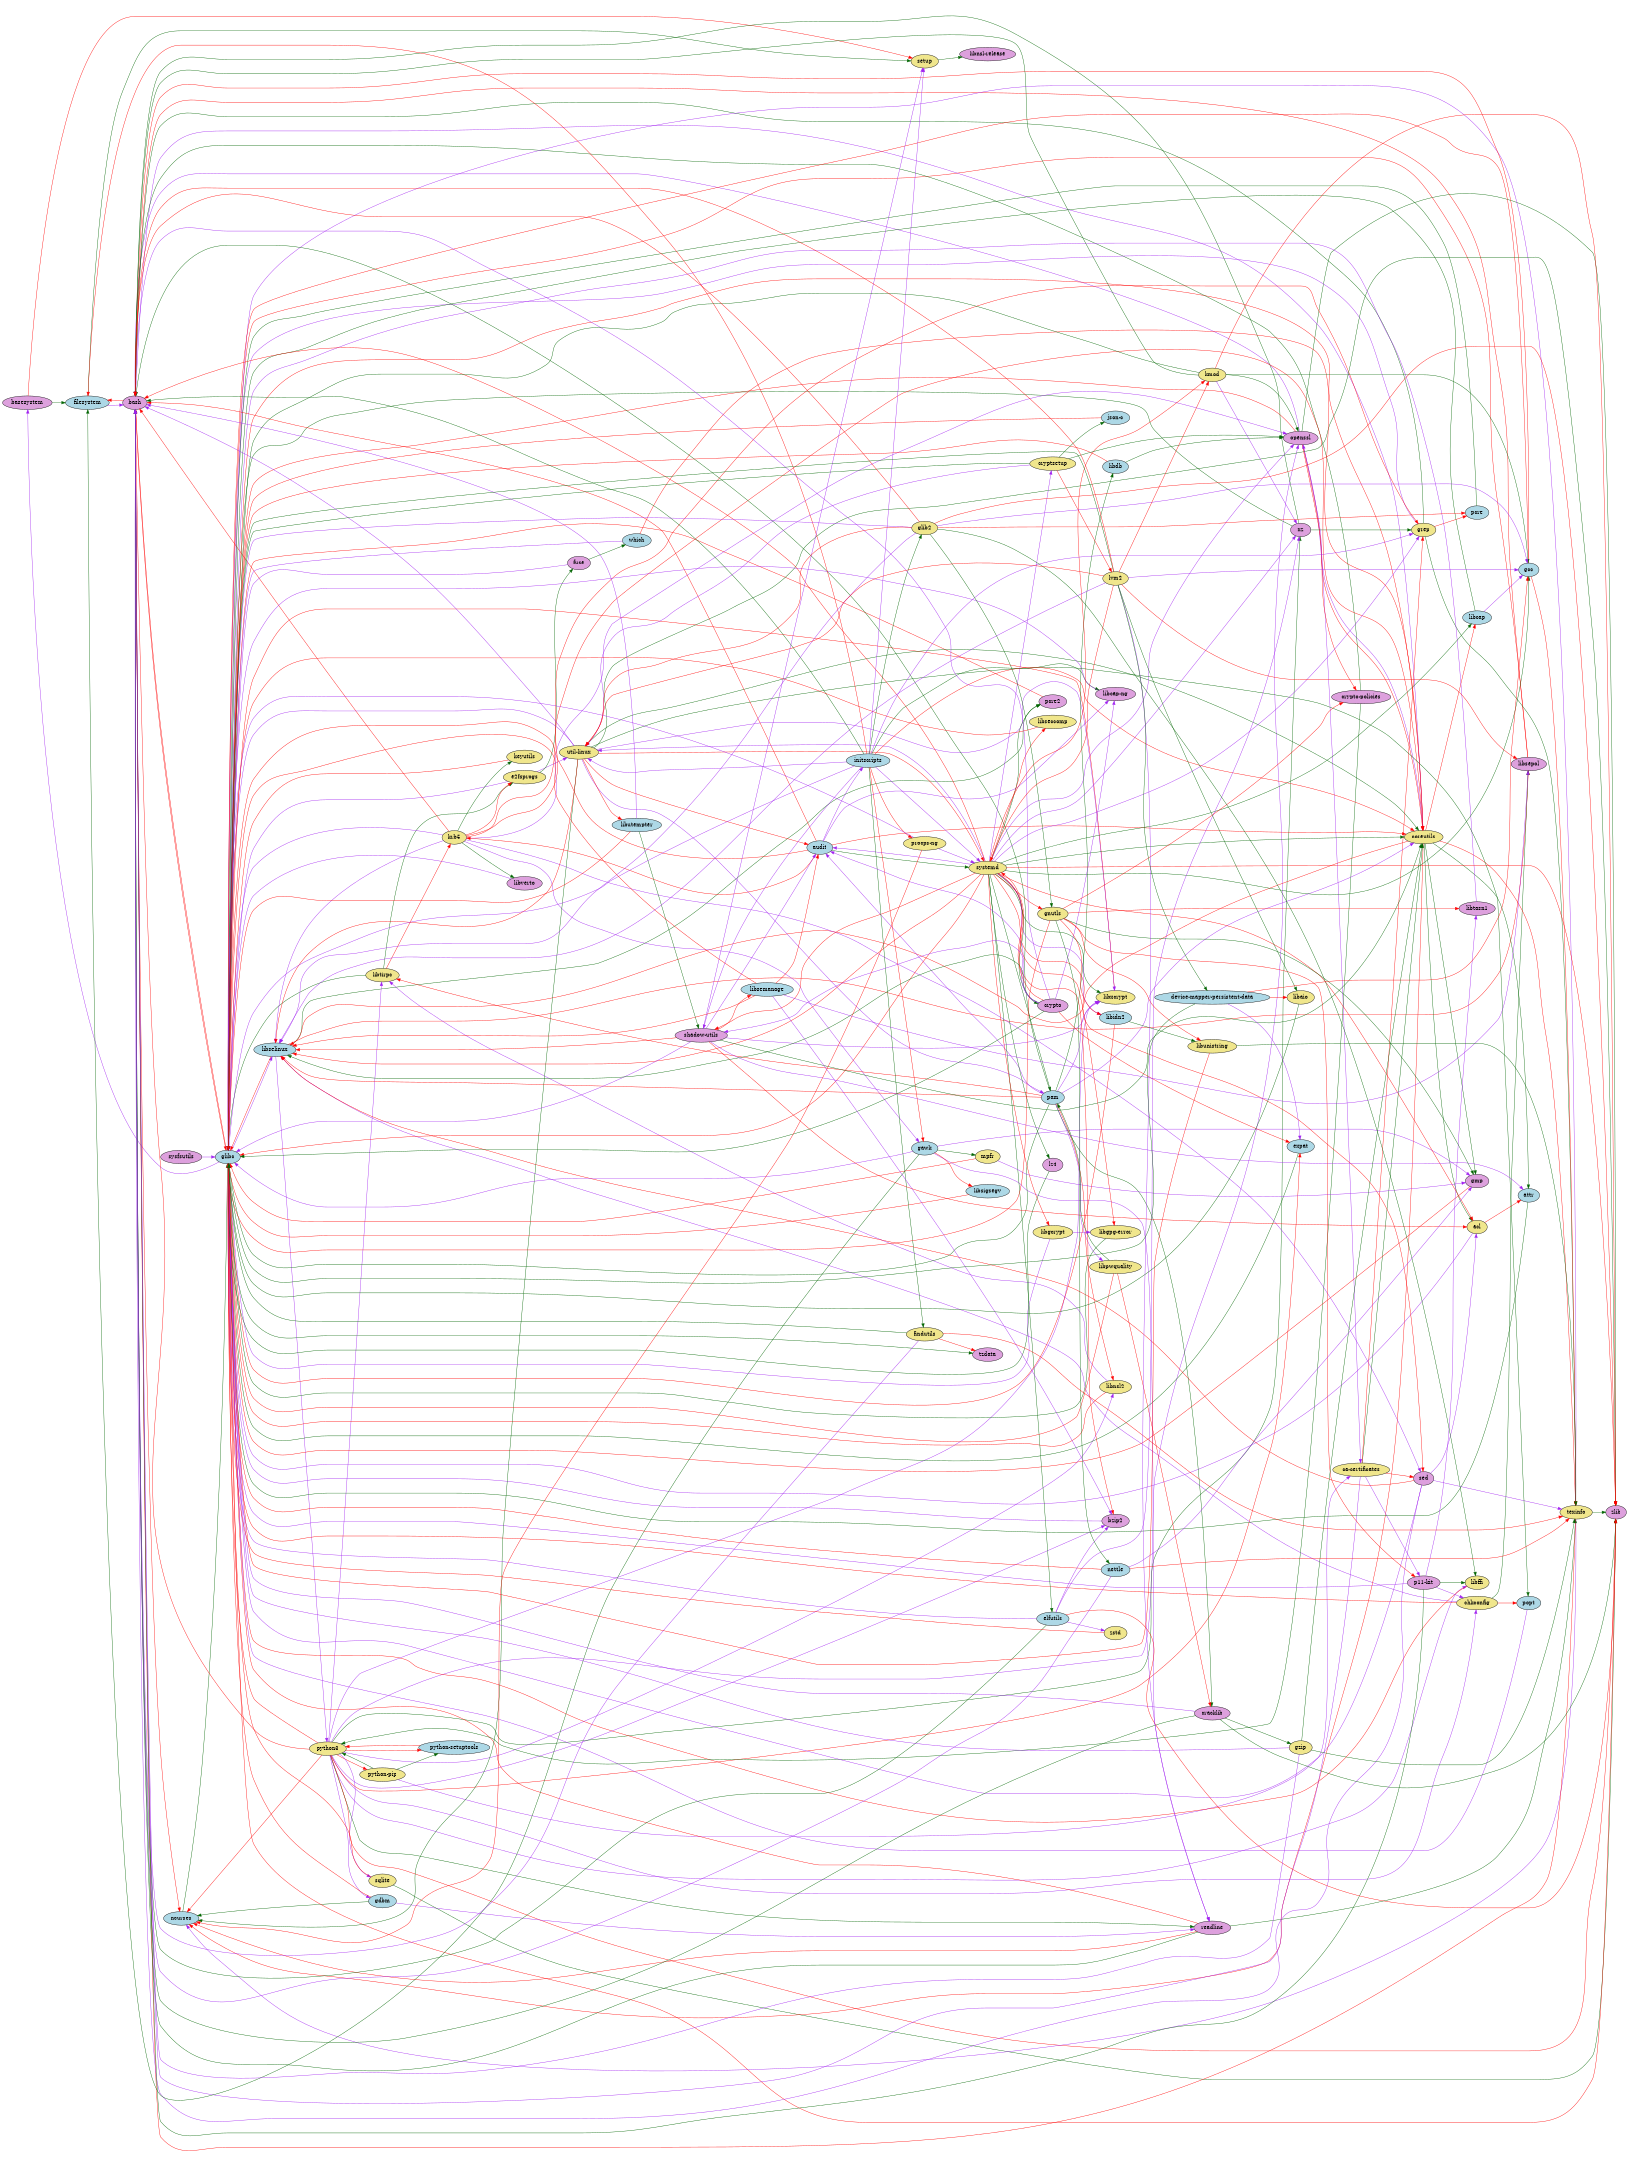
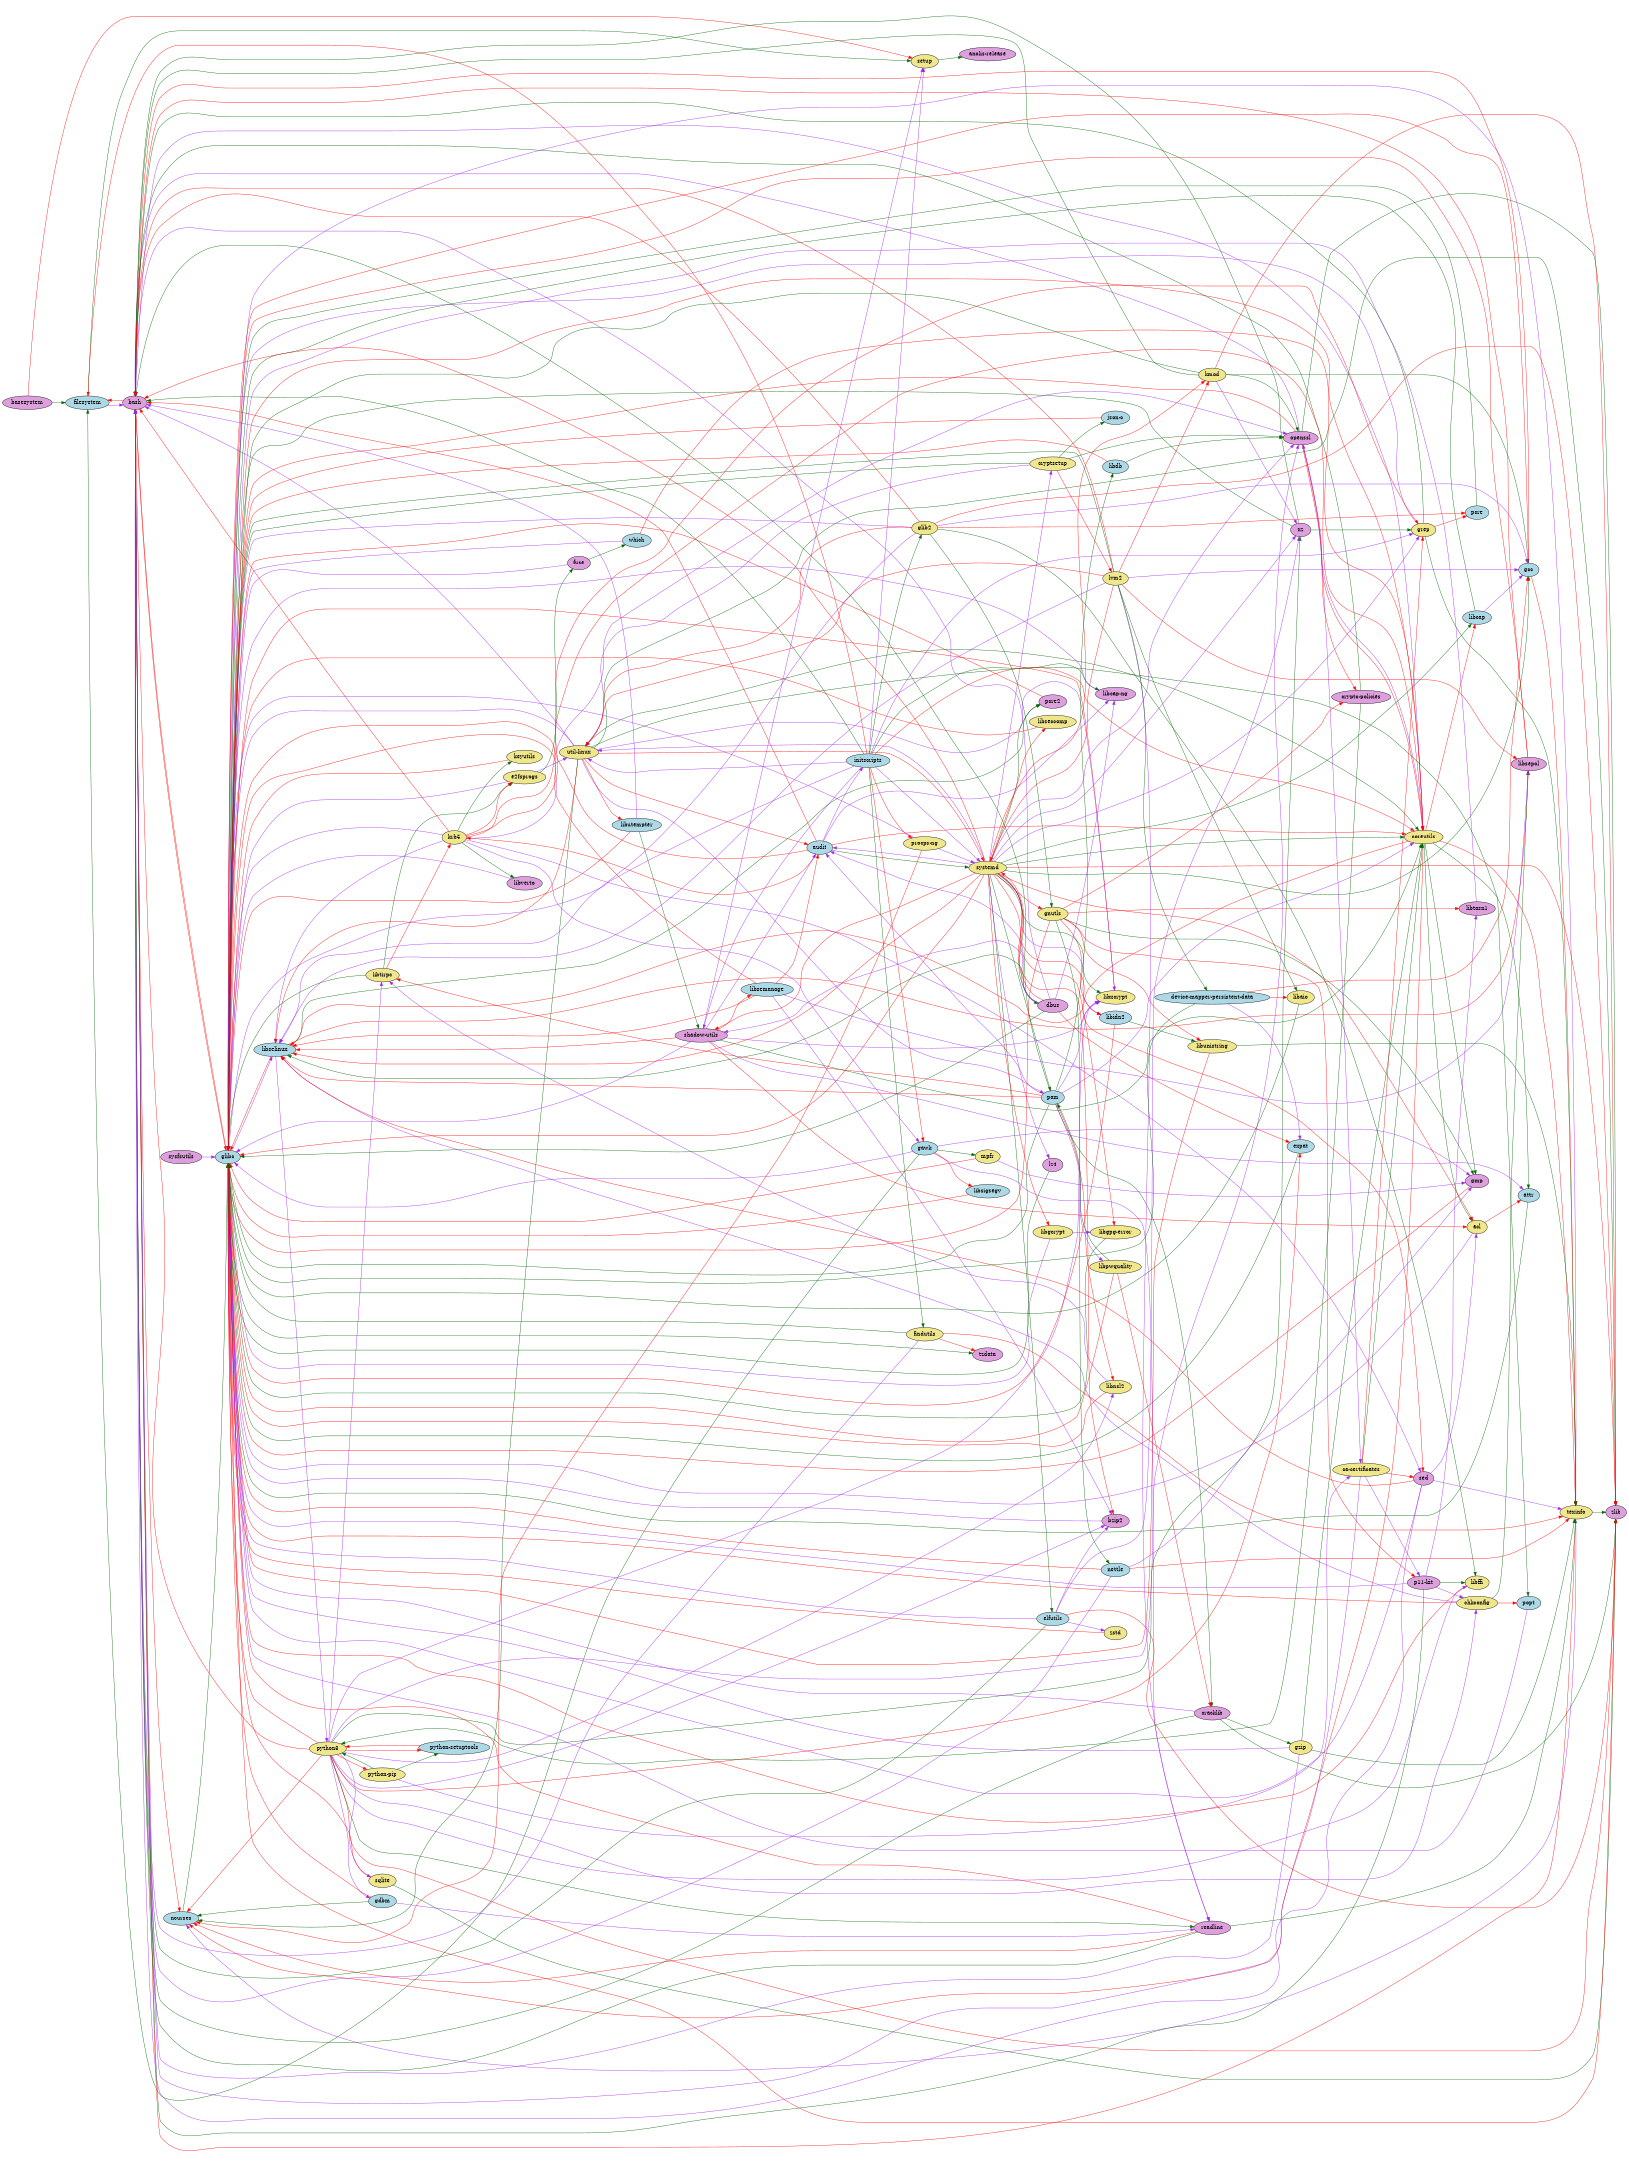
node "libnsl-release": label "libnsl-release" -> "anolis-release"
edge "glibc" -> "basesystem": removed
node "crypto": label "crypto" -> "dbus"
edge "systemd" -> "lz4": color darkgreen -> purple
